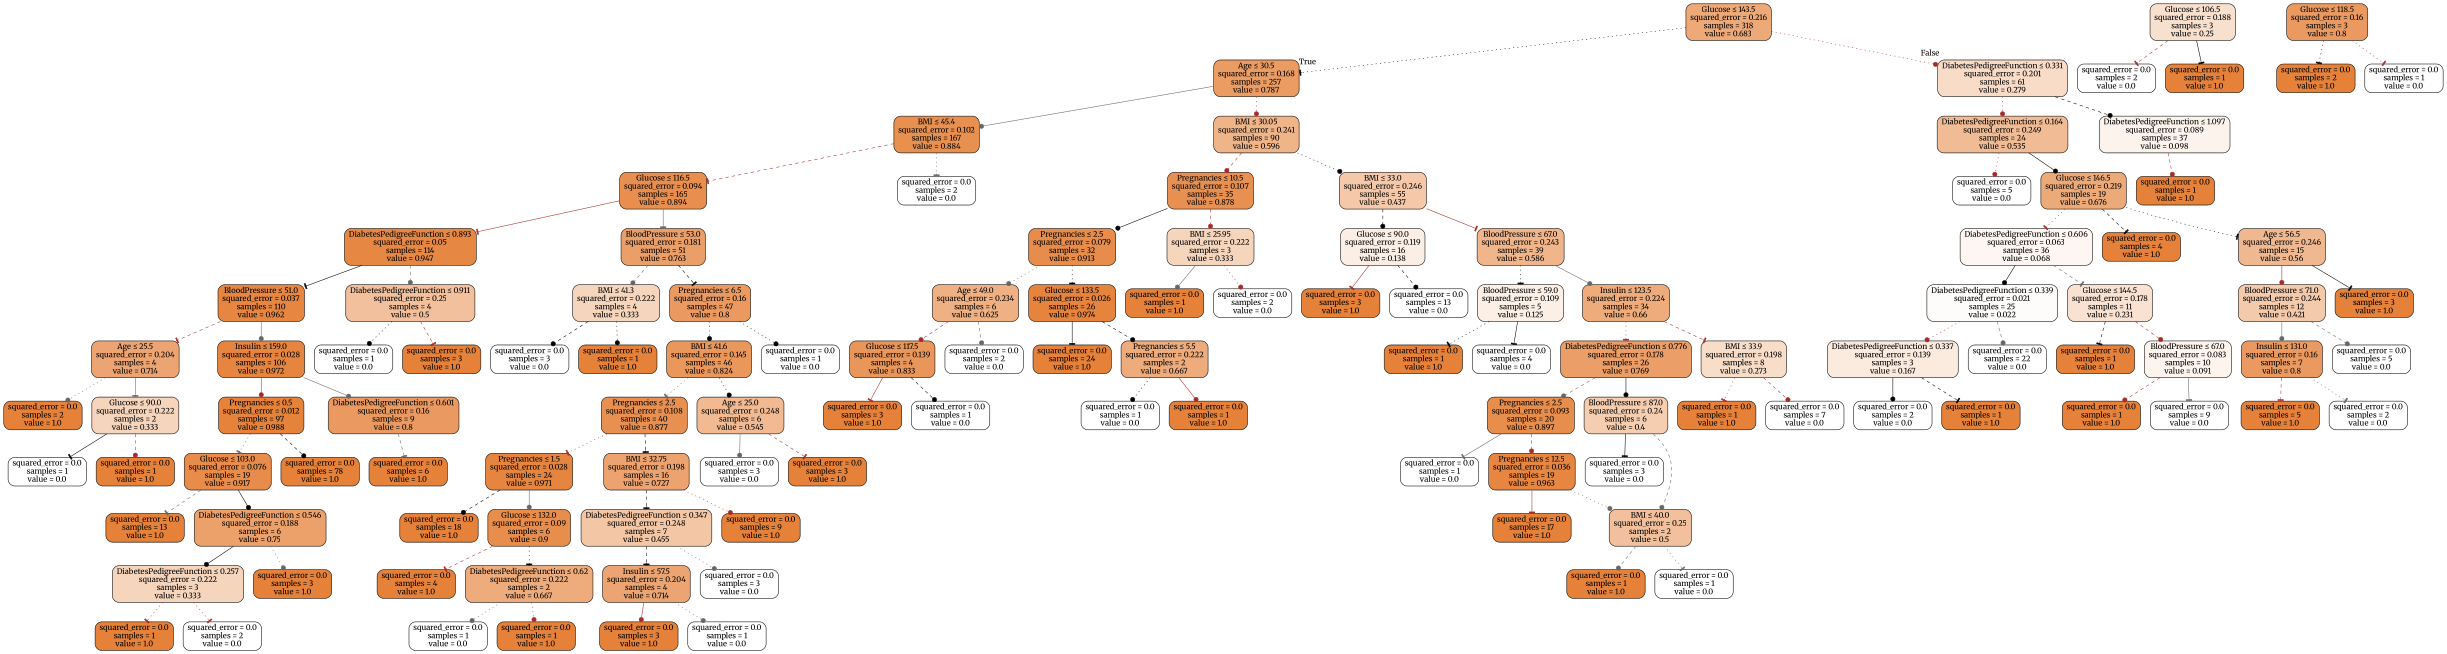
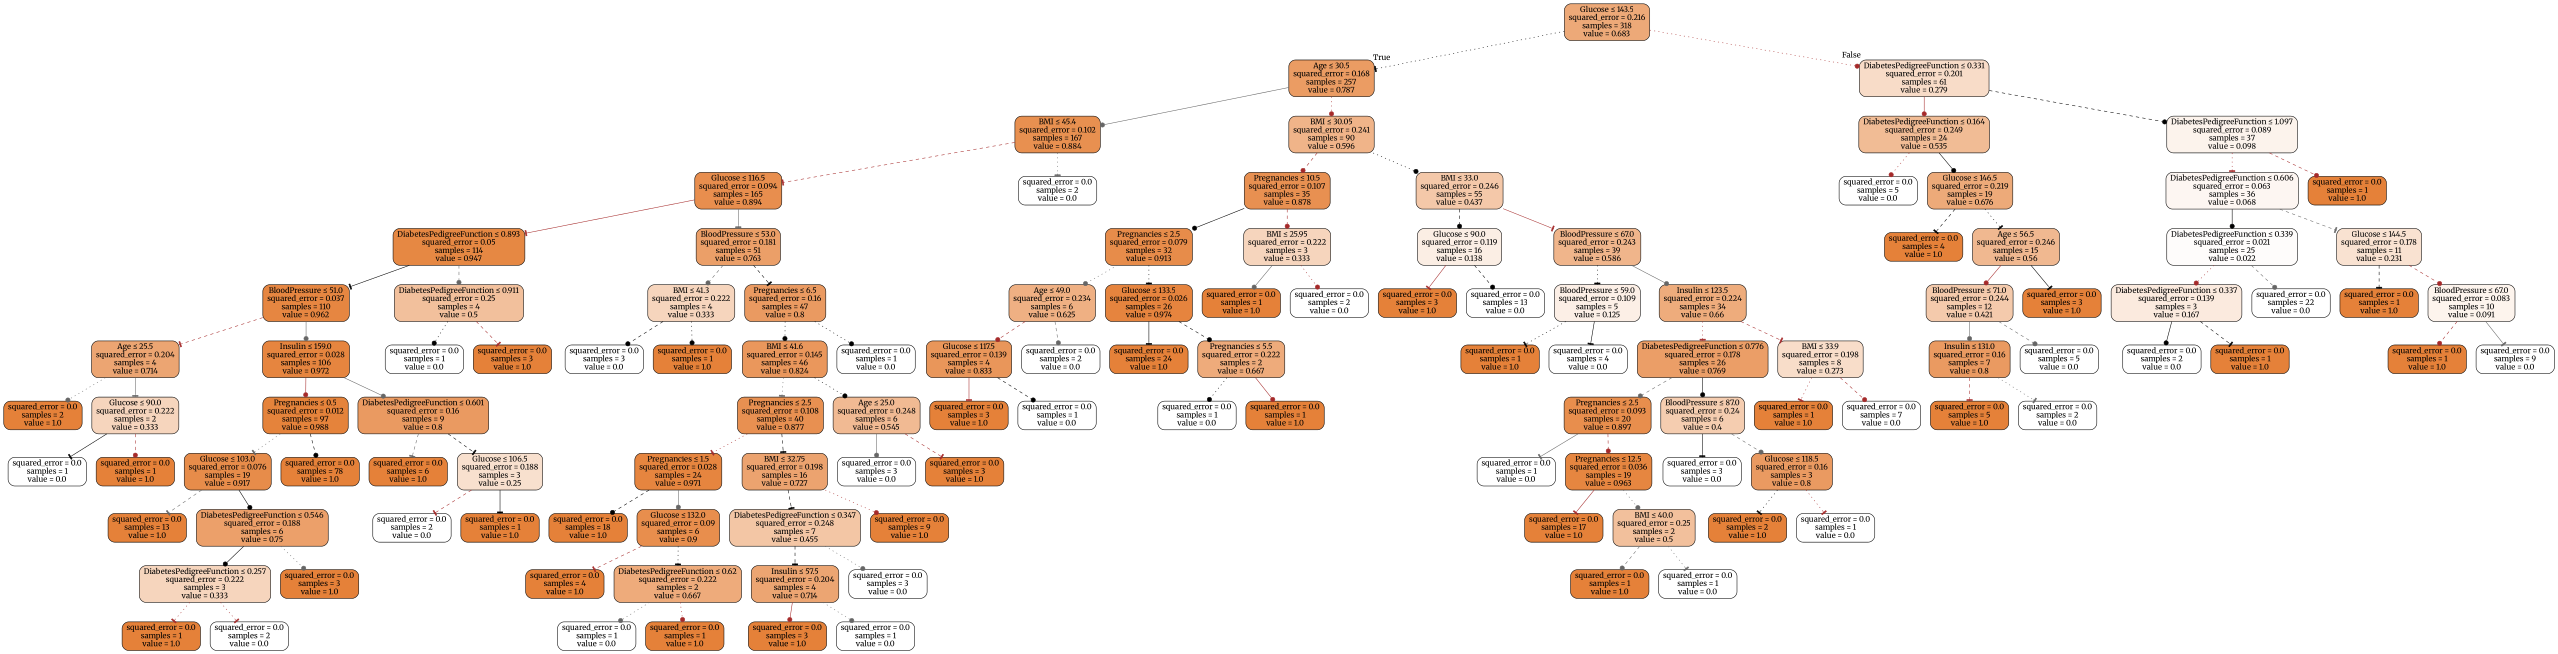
edge "DiabetesPedigreeFunction ≤ 0.331" -> "DiabetesPedigreeFunction ≤ 0.164": style dotted -> solid
edge "Glucose ≤ 146.5" -> "DiabetesPedigreeFunction ≤ 0.606": now "DiabetesPedigreeFunction ≤ 1.097" -> "DiabetesPedigreeFunction ≤ 0.606"
edge "DiabetesPedigreeFunction ≤ 0.601" -> "Glucose ≤ 106.5": added
edge "BloodPressure ≤ 87.0" -> "BMI ≤ 40.0": now "BloodPressure ≤ 87.0" -> "Glucose ≤ 118.5"
